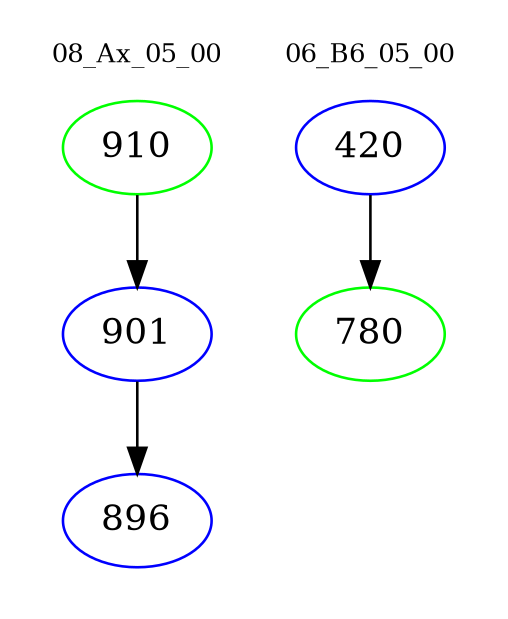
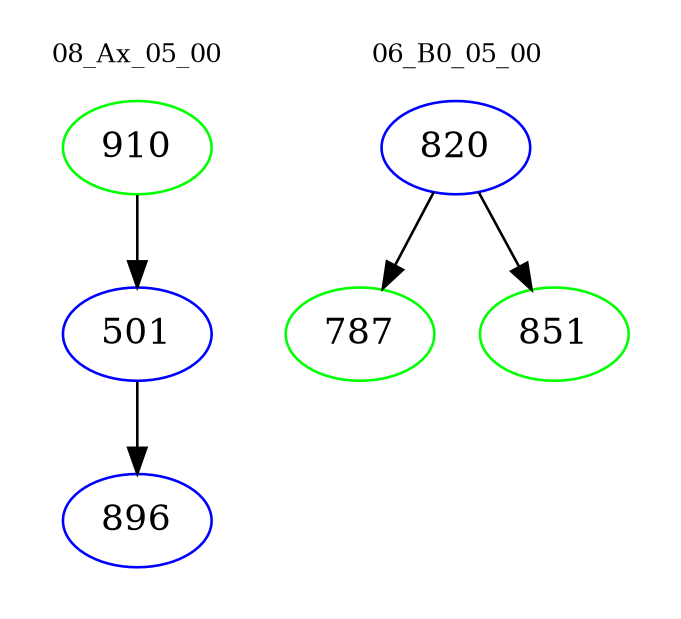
cluster "06_B6_05_00": label "06_B6_05_00" -> "06_B0_05_00"
node "420": label "420" -> "820"
node "901": label "901" -> "501"
node "780": label "780" -> "787"
node "851": added
